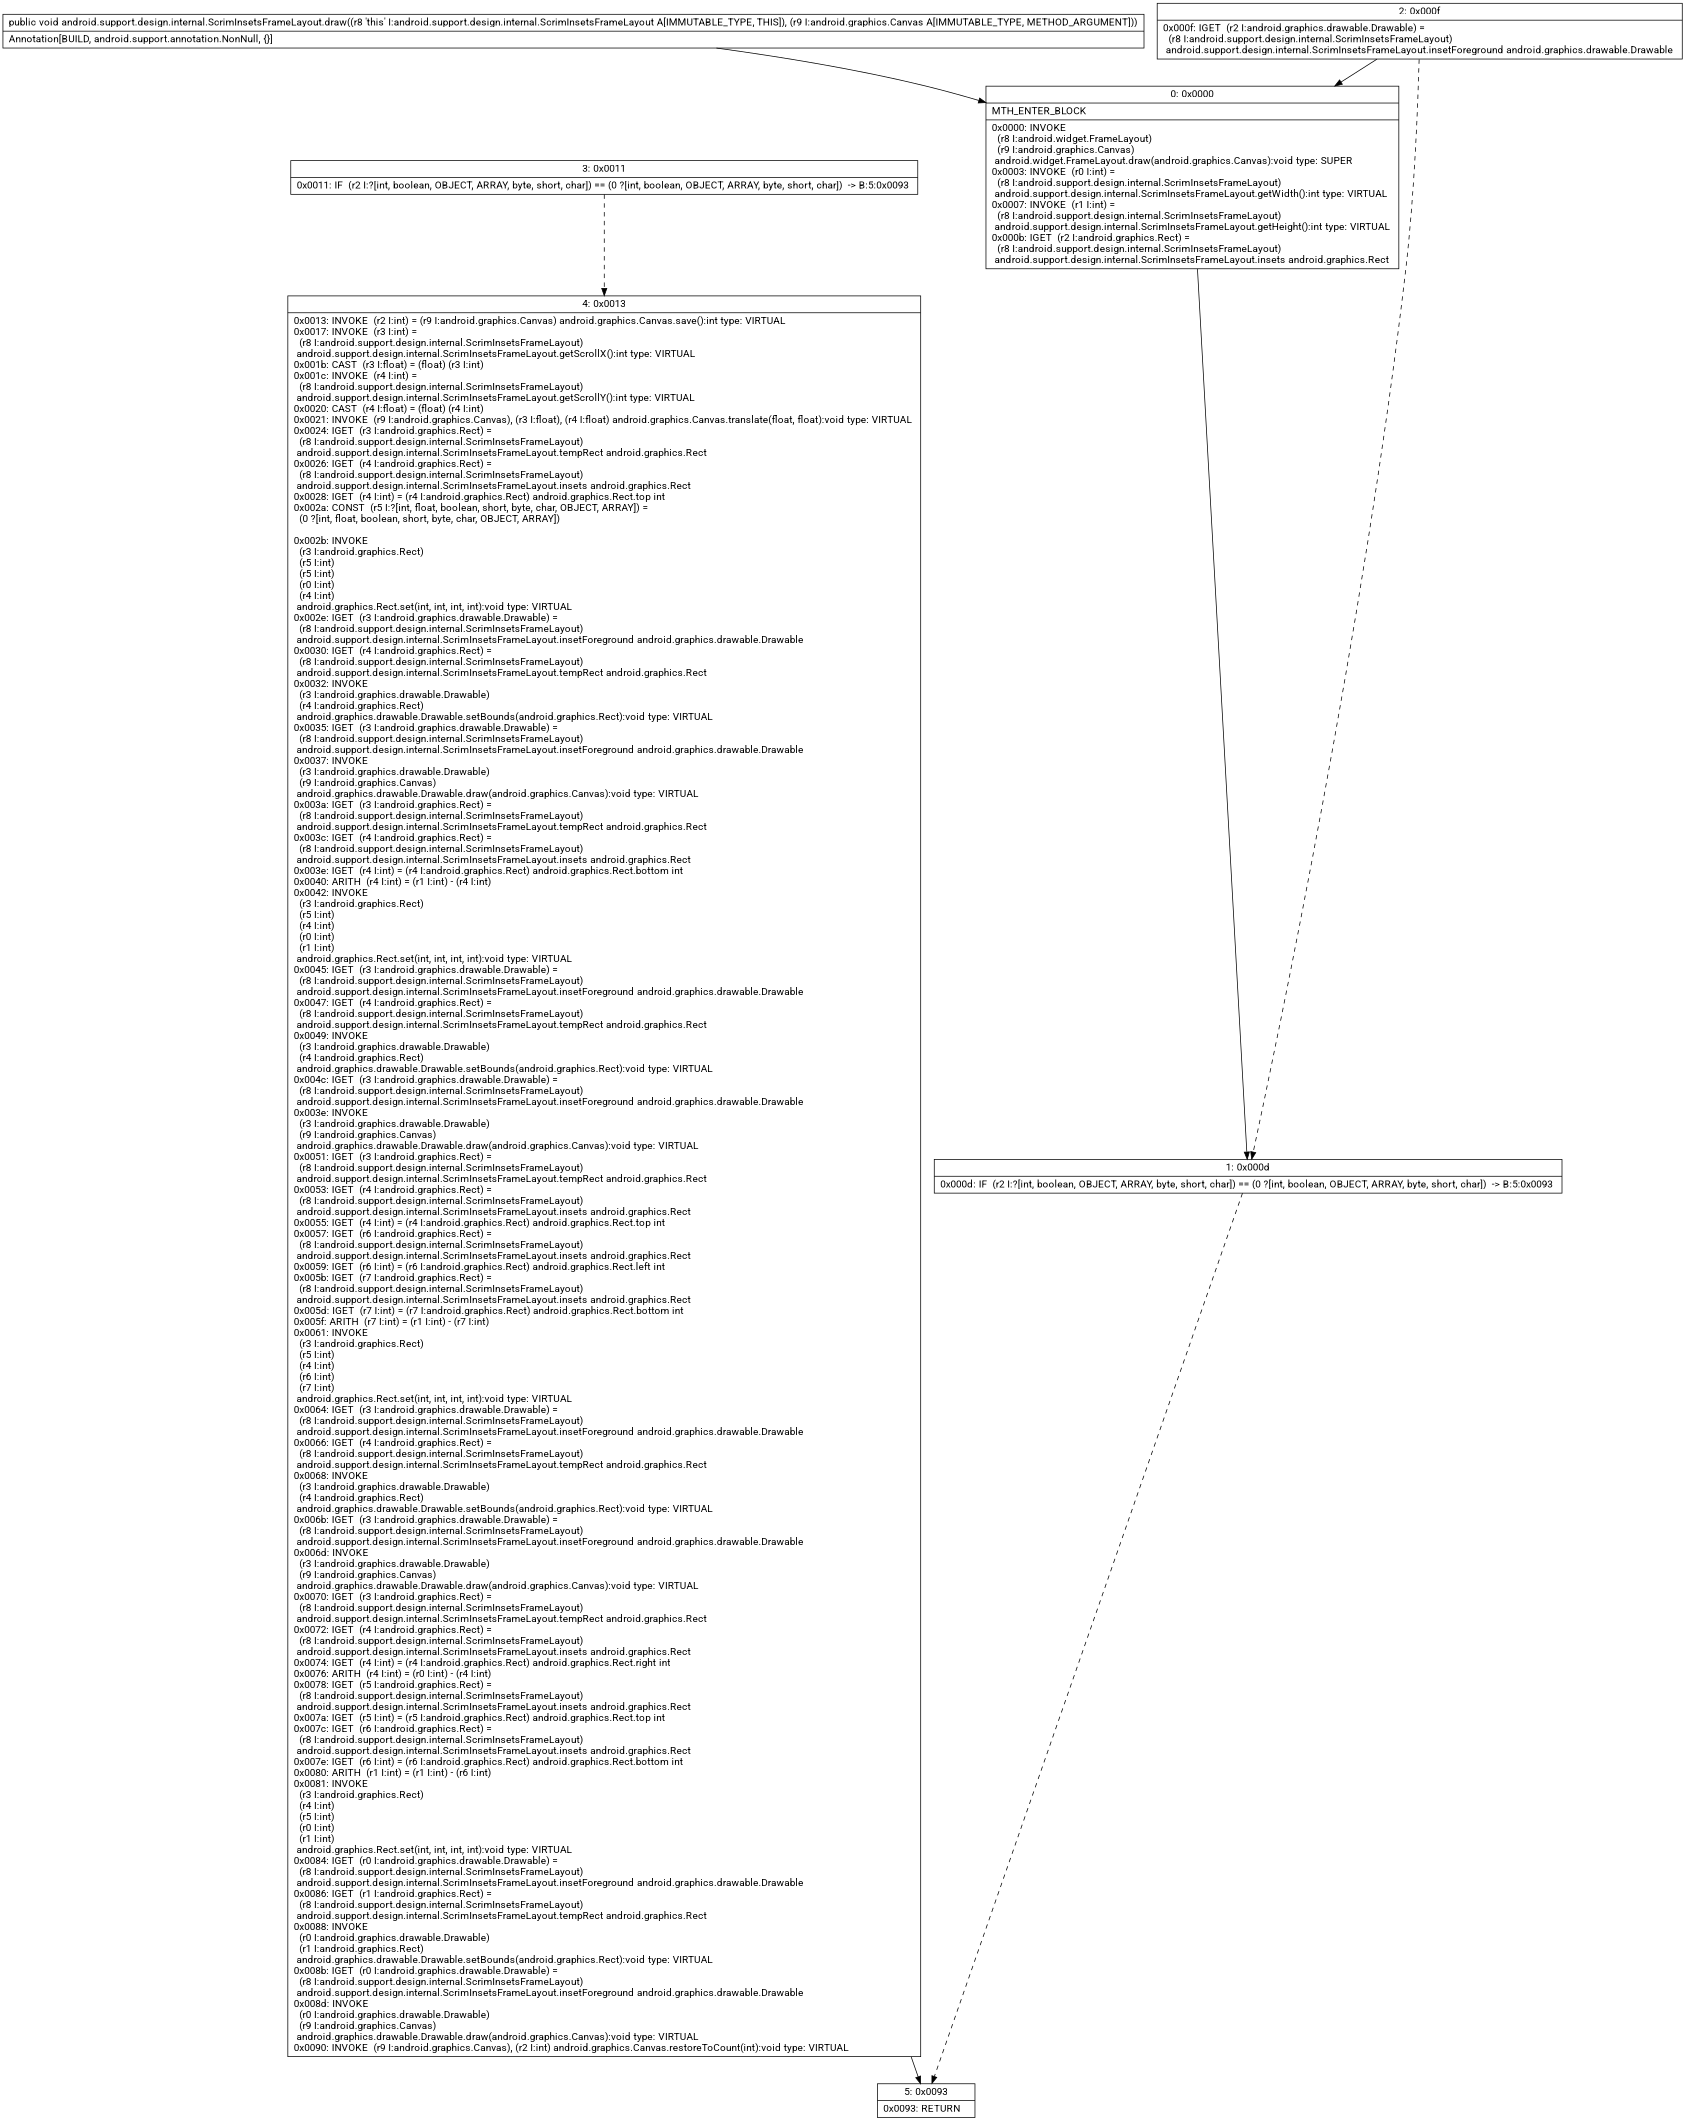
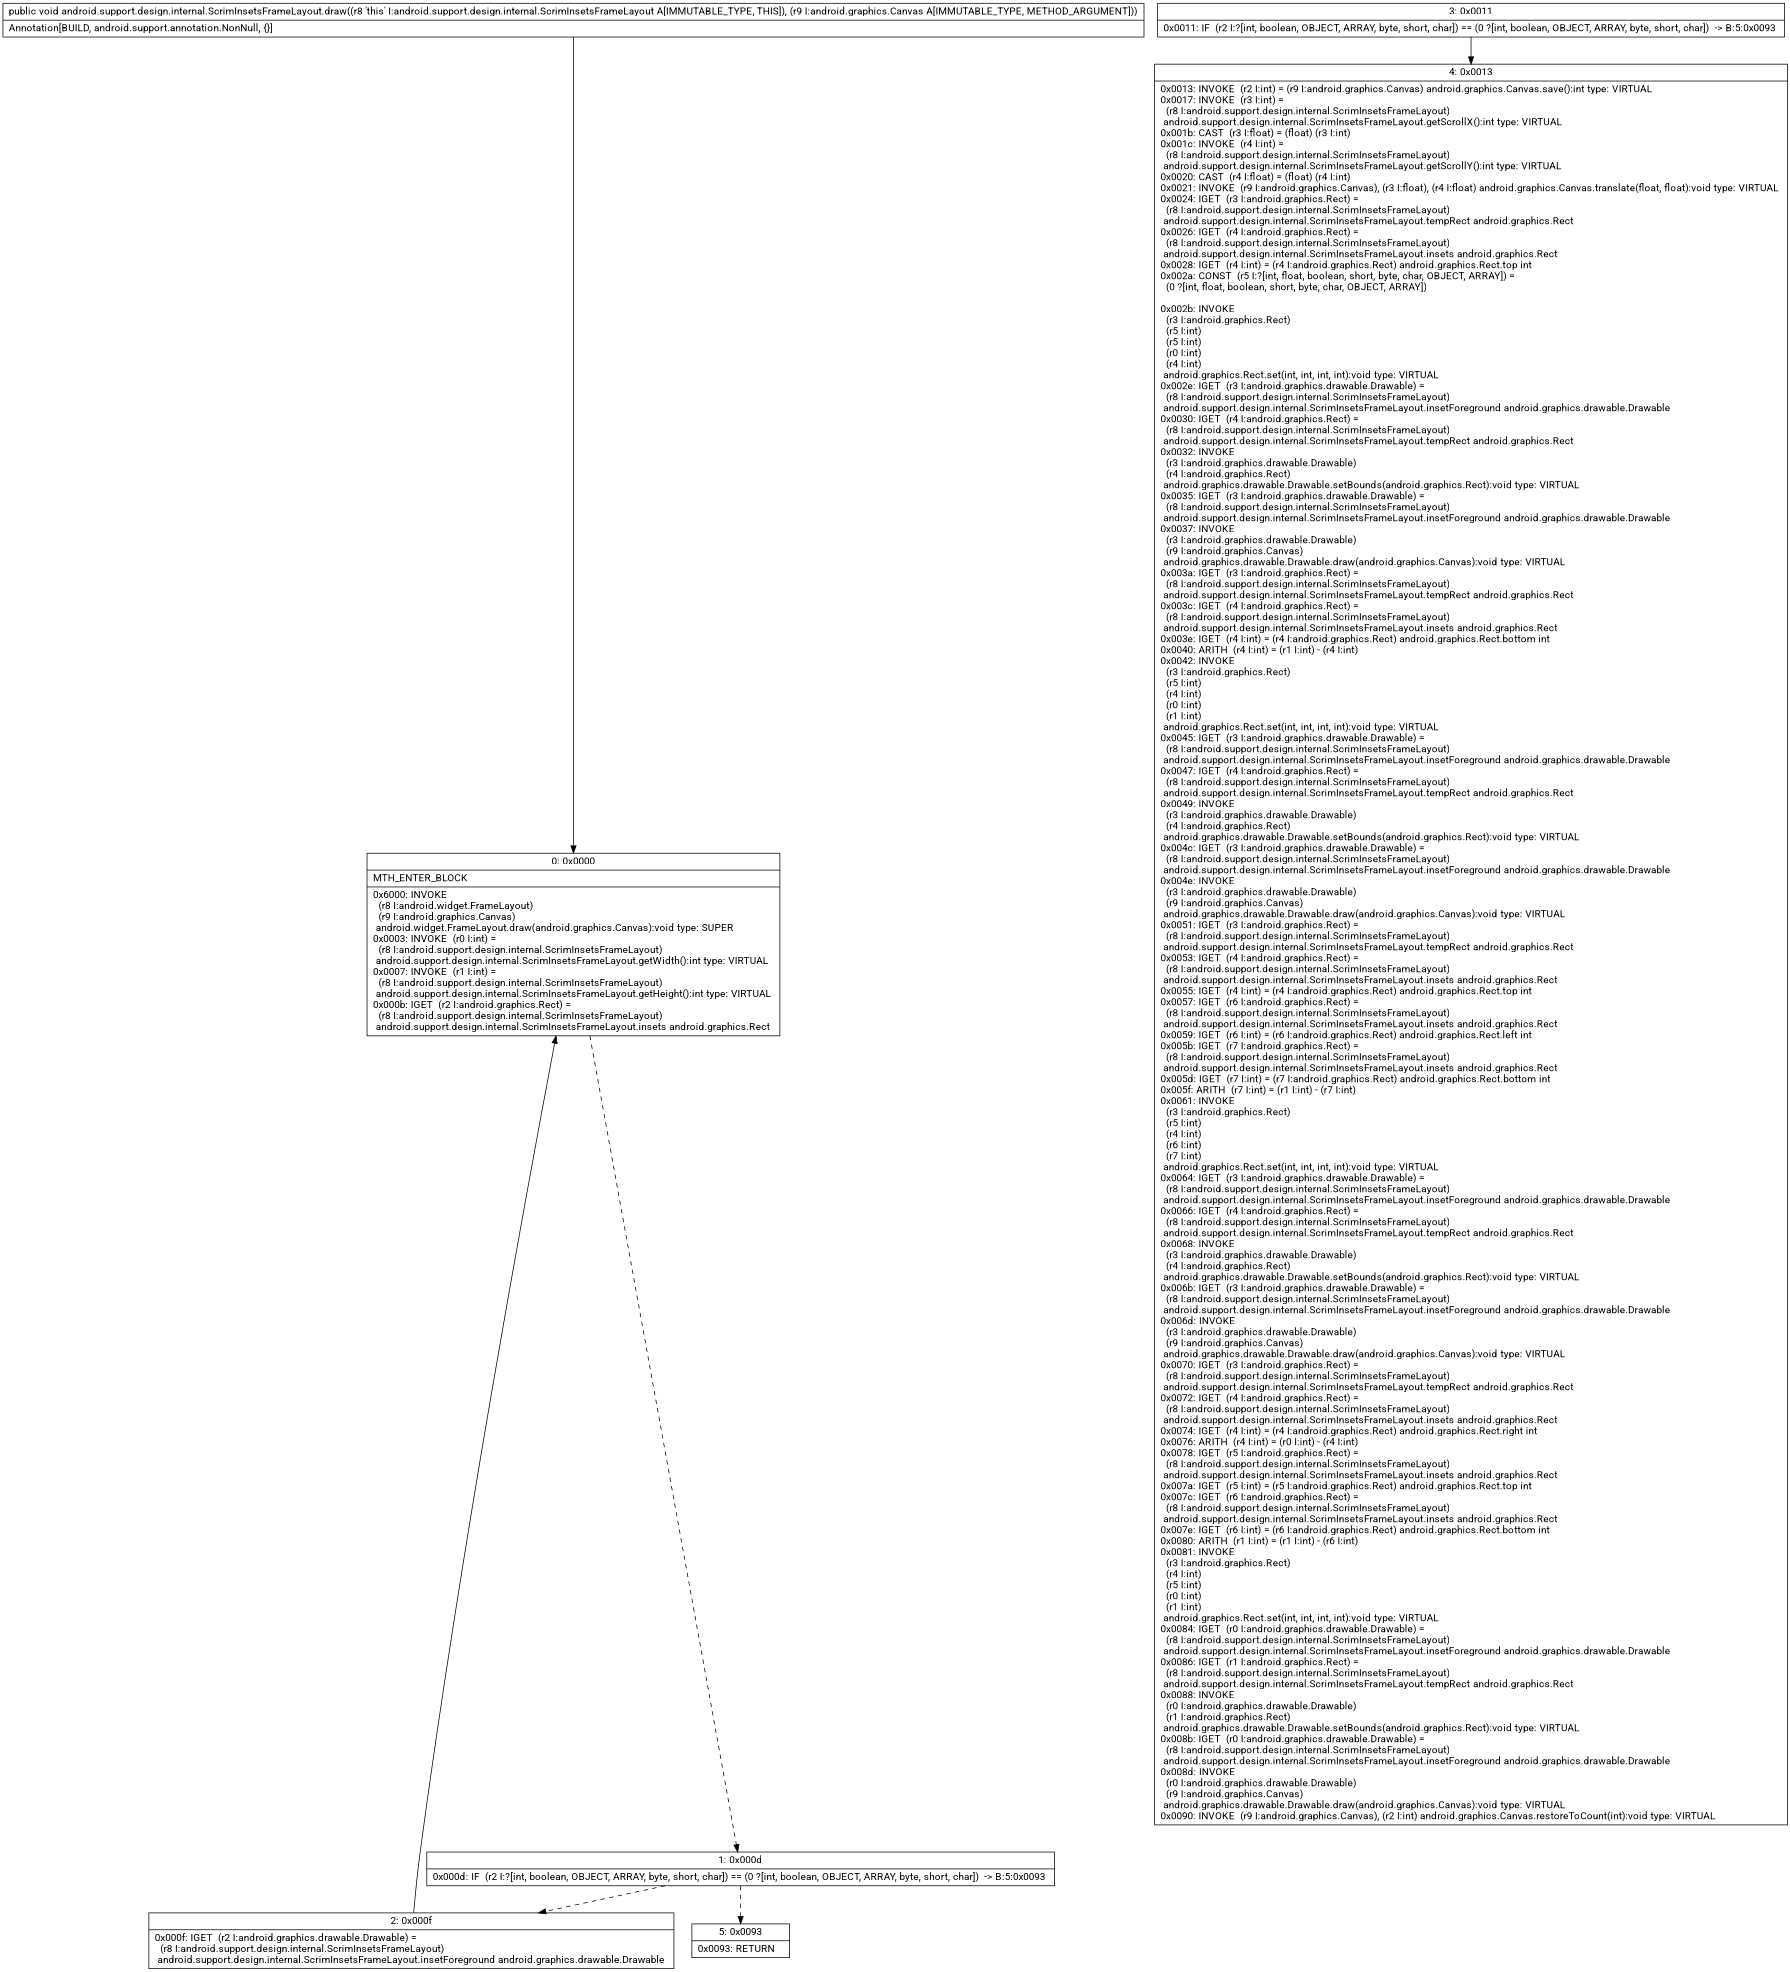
node "0: 0x0000": text "0x0000: INVOKE" -> "0x6000: INVOKE"
edge "3: 0x0011" -> "4: 0x0013": style dashed -> solid
edge "2: 0x000f" -> "1: 0x000d": reversed
edge "0: 0x0000" -> "1: 0x000d": style solid -> dashed
node "4: 0x0013": text "0x003e: INVOKE" -> "0x004e: INVOKE"
edge "4: 0x0013" -> "5: 0x0093": removed
